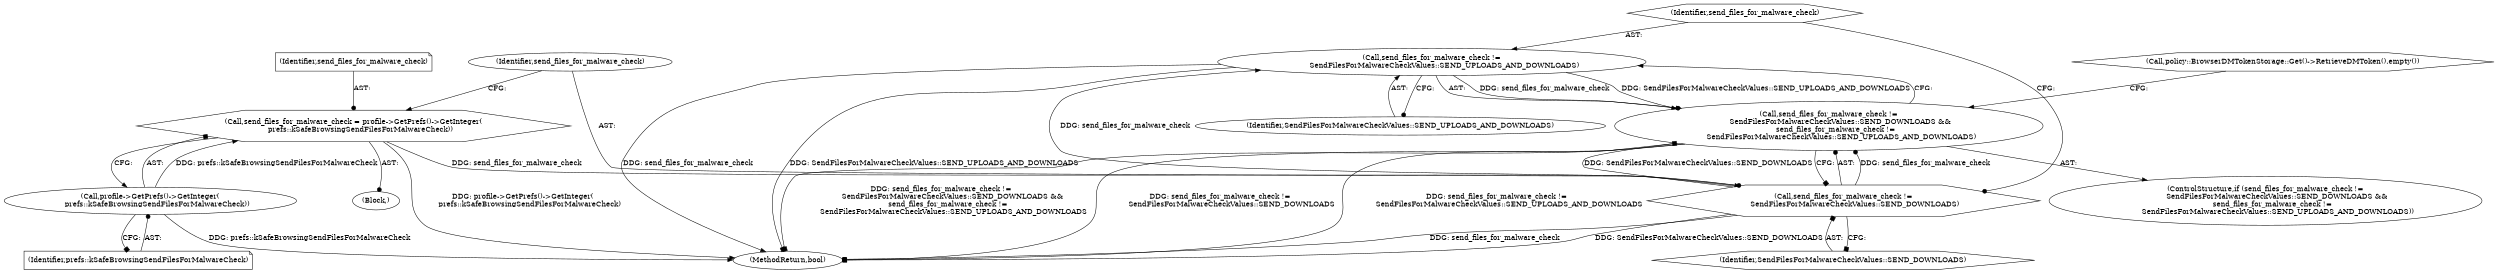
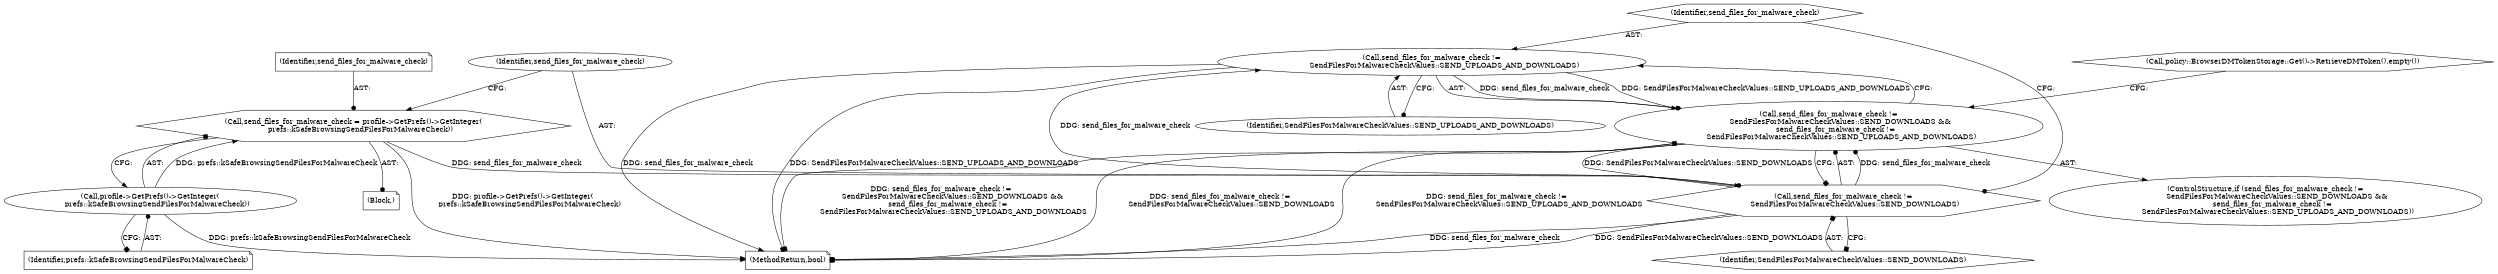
node "(Block,)": shape ellipse -> note
node "(MethodReturn,bool)": shape ellipse -> note
